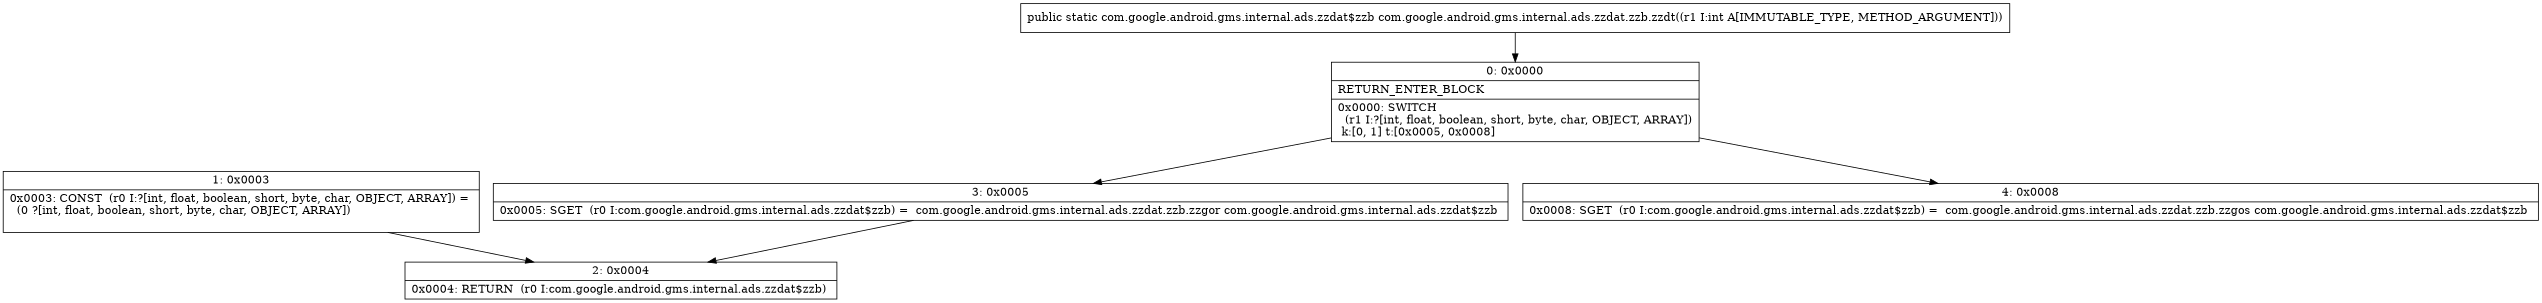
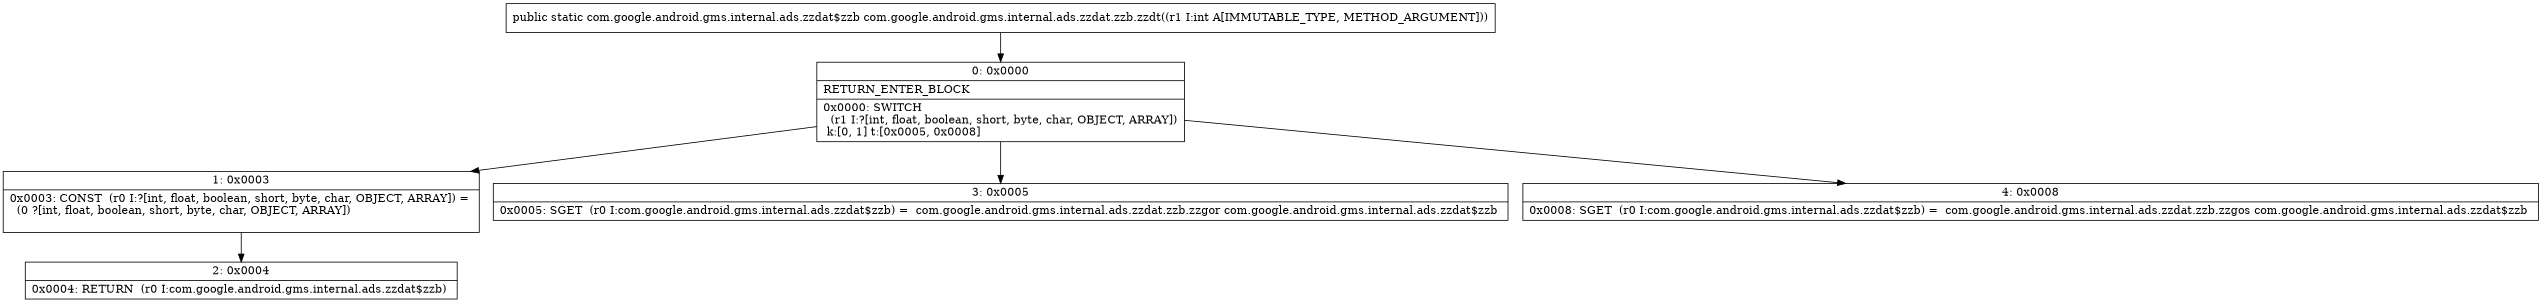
edge "0: 0x0000" -> "1: 0x0003": added
edge "3: 0x0005" -> "2: 0x0004": removed
